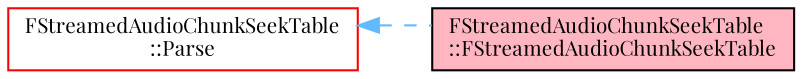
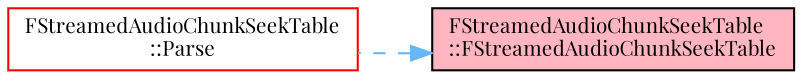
edge "FStreamedAudioChunkSeekTable ::FStreamedAudioChunkSeekTable" -> "FStreamedAudioChunkSeekTable ::Parse": reversed
